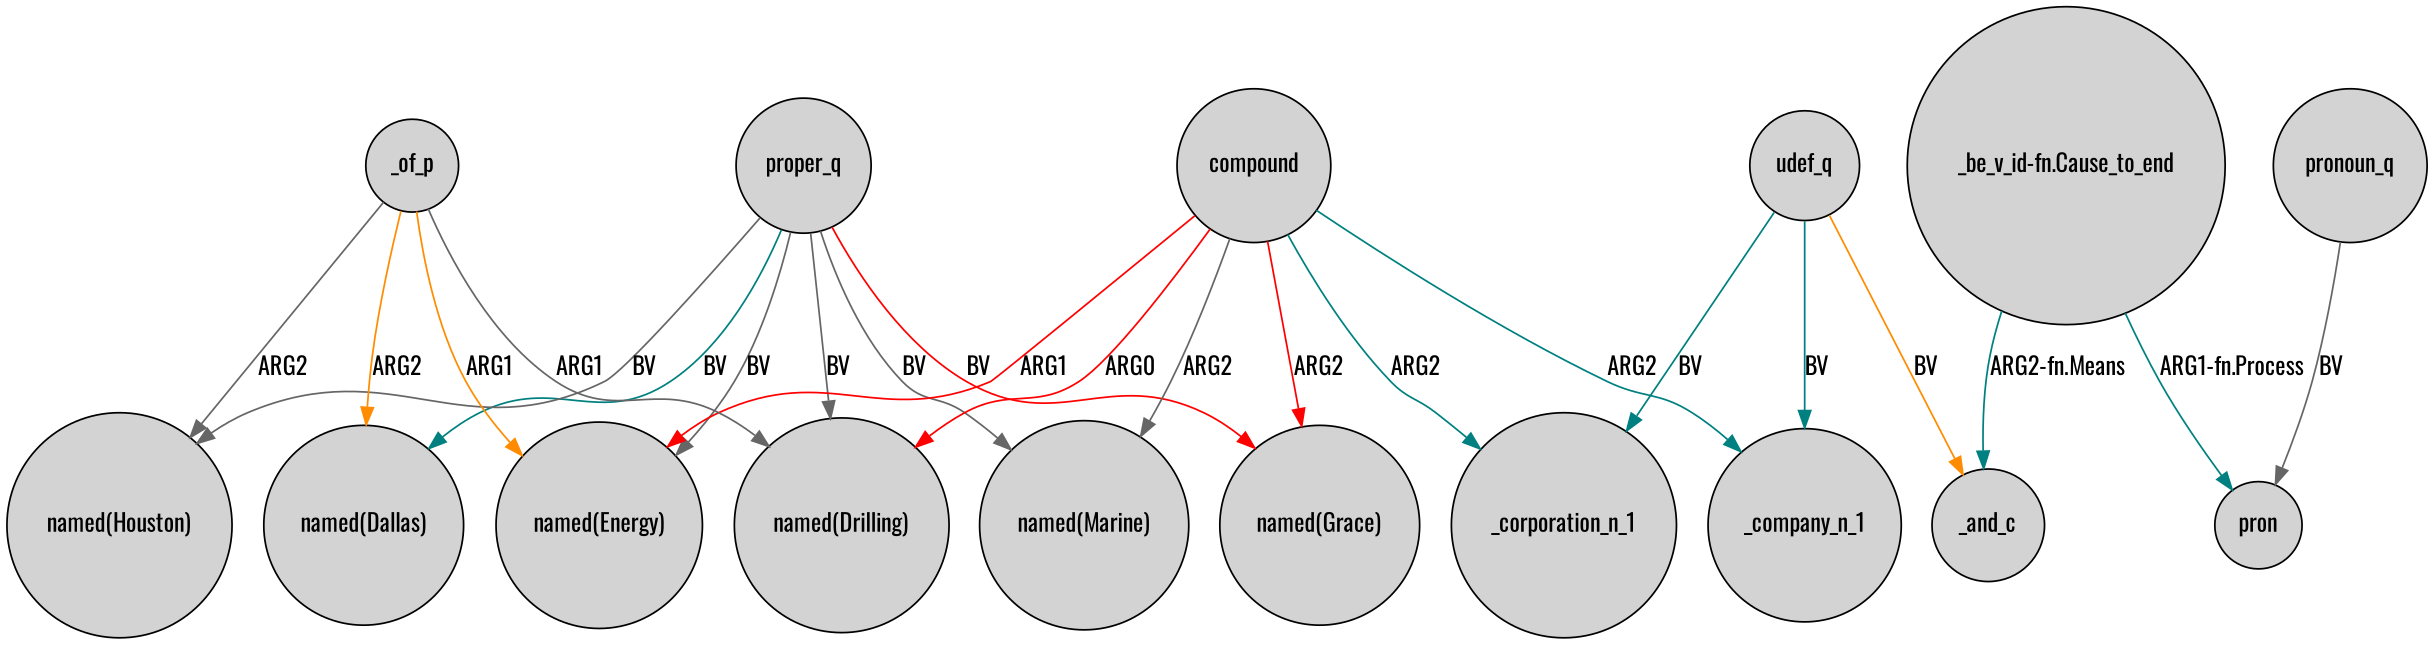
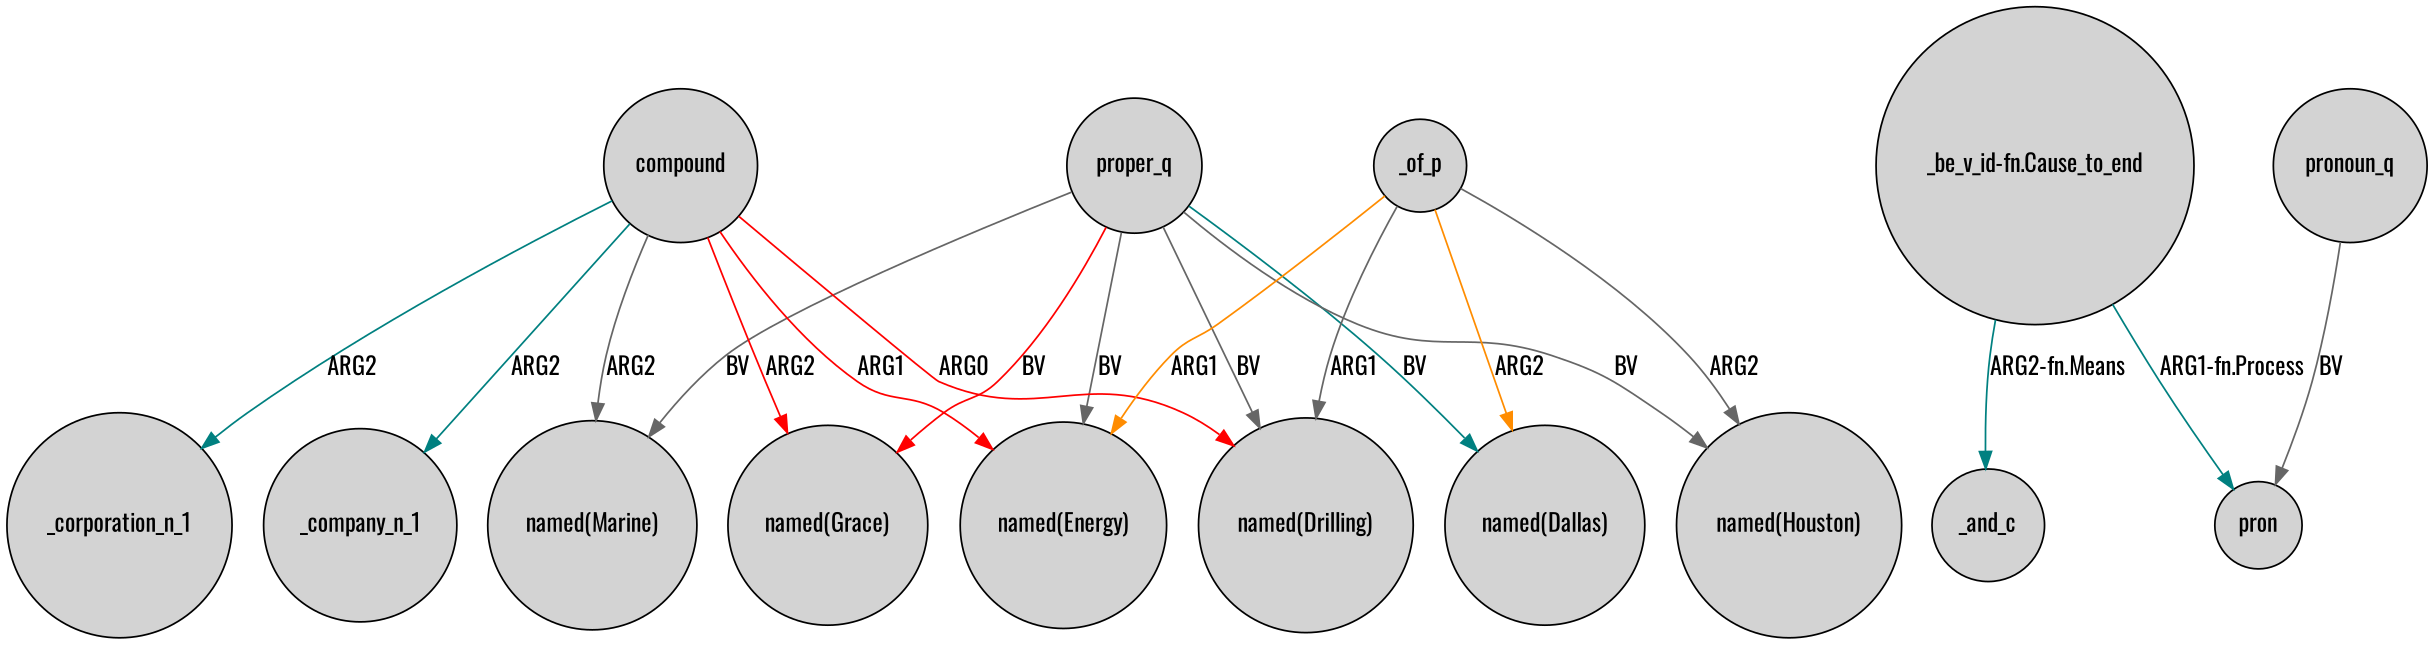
node "udef_q": removed
